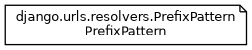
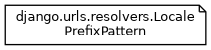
node "django.urls.resolvers.PrefixPattern PrefixPattern": label "django.urls.resolvers.PrefixPattern PrefixPattern" -> "django.urls.resolvers.Locale PrefixPattern"
